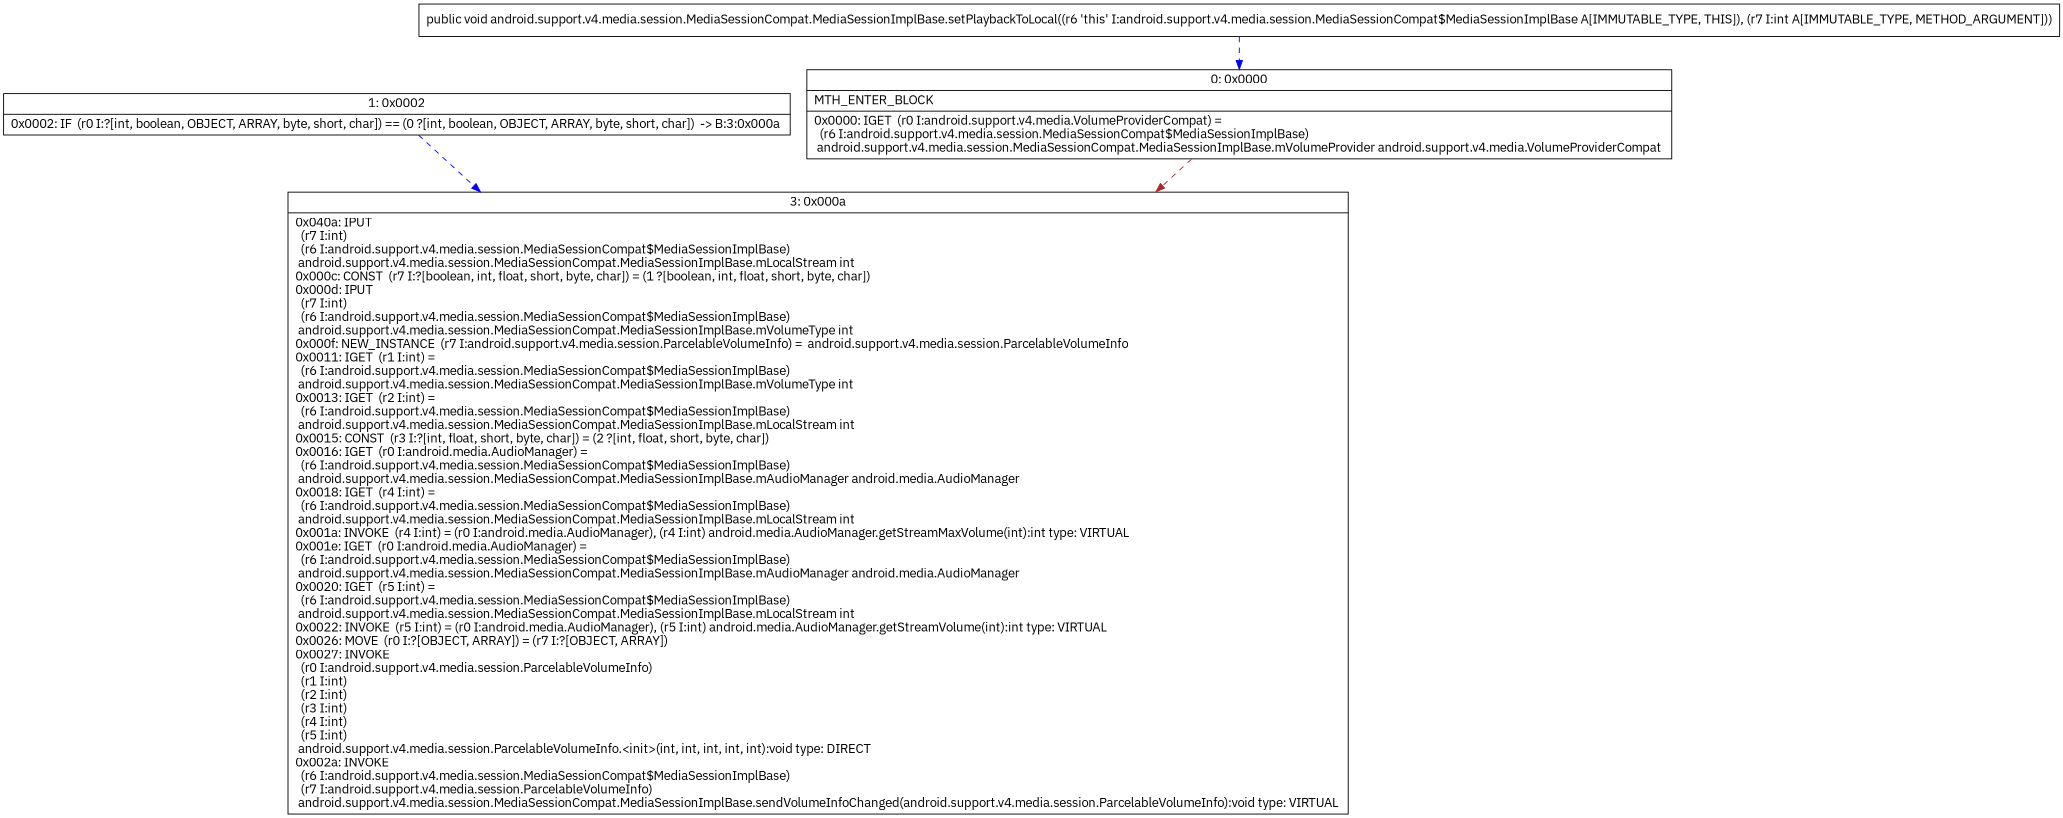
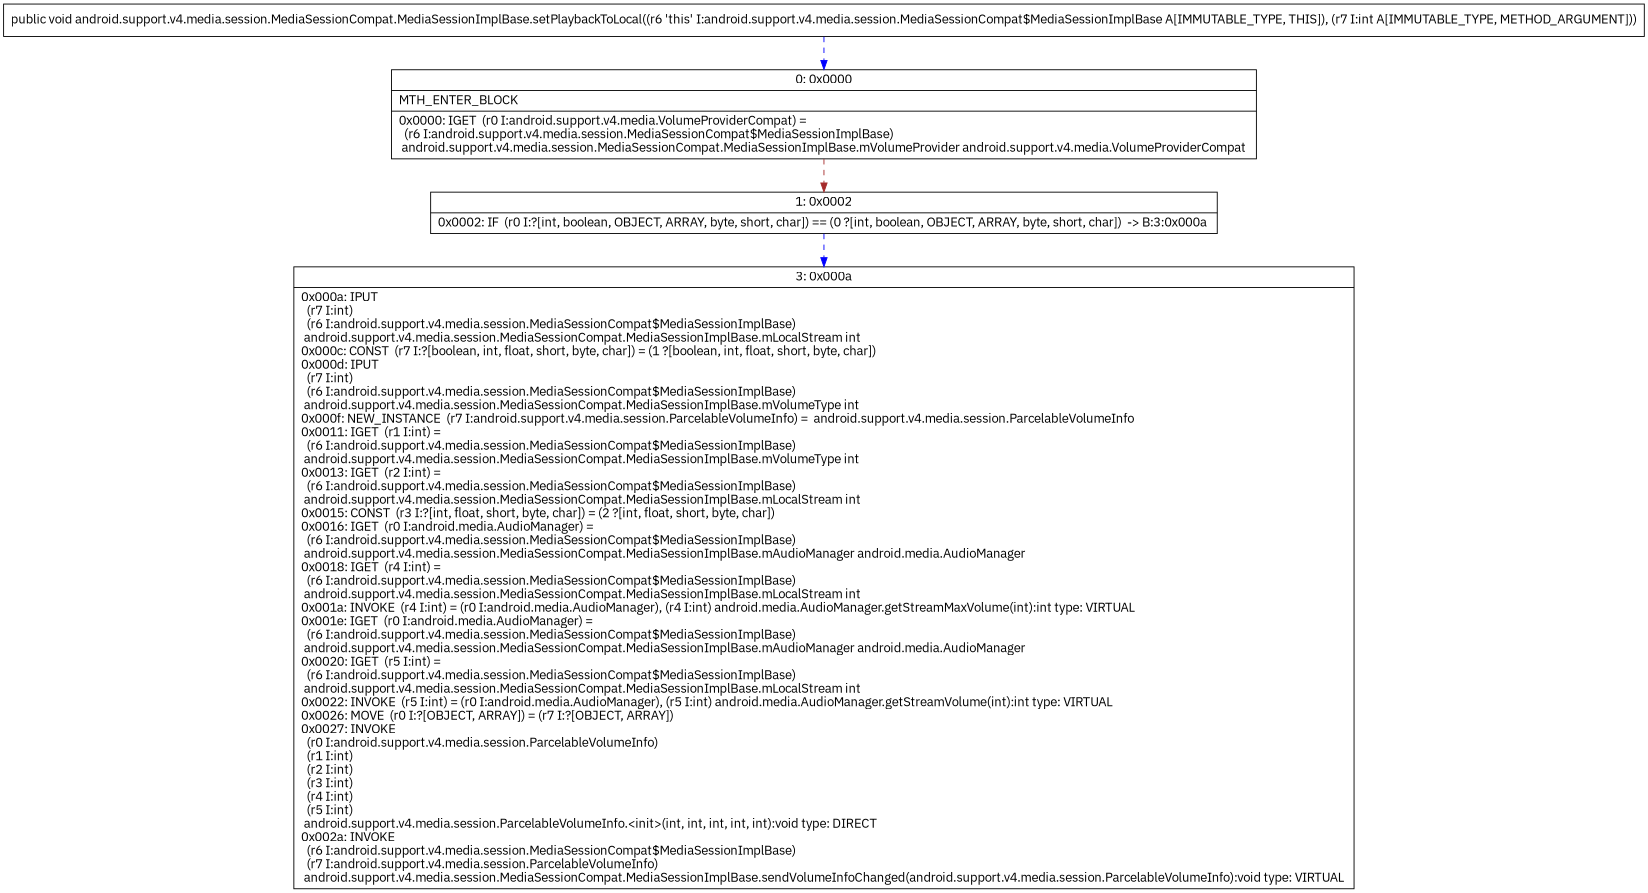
edge "0: 0x0000" -> "3: 0x000a": now "0: 0x0000" -> "1: 0x0002"
node "3: 0x000a": text "0x040a: IPUT" -> "0x000a: IPUT"
